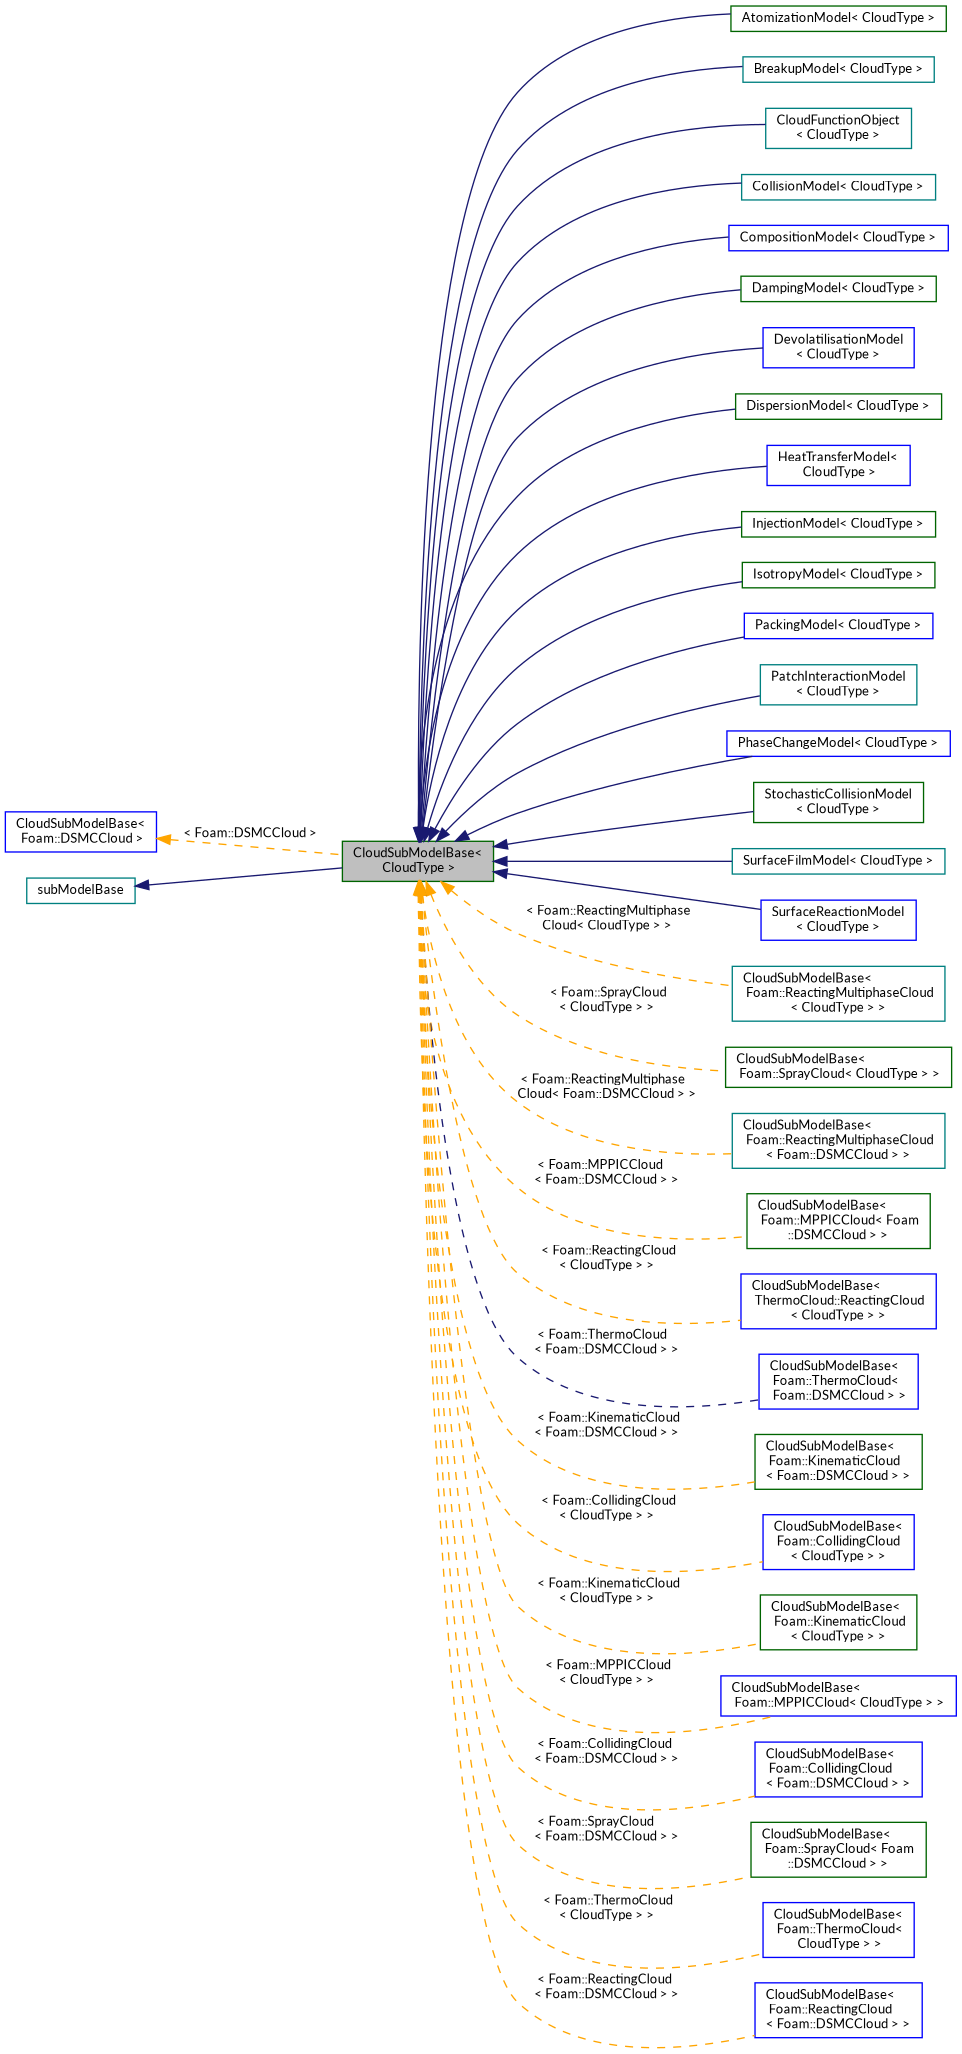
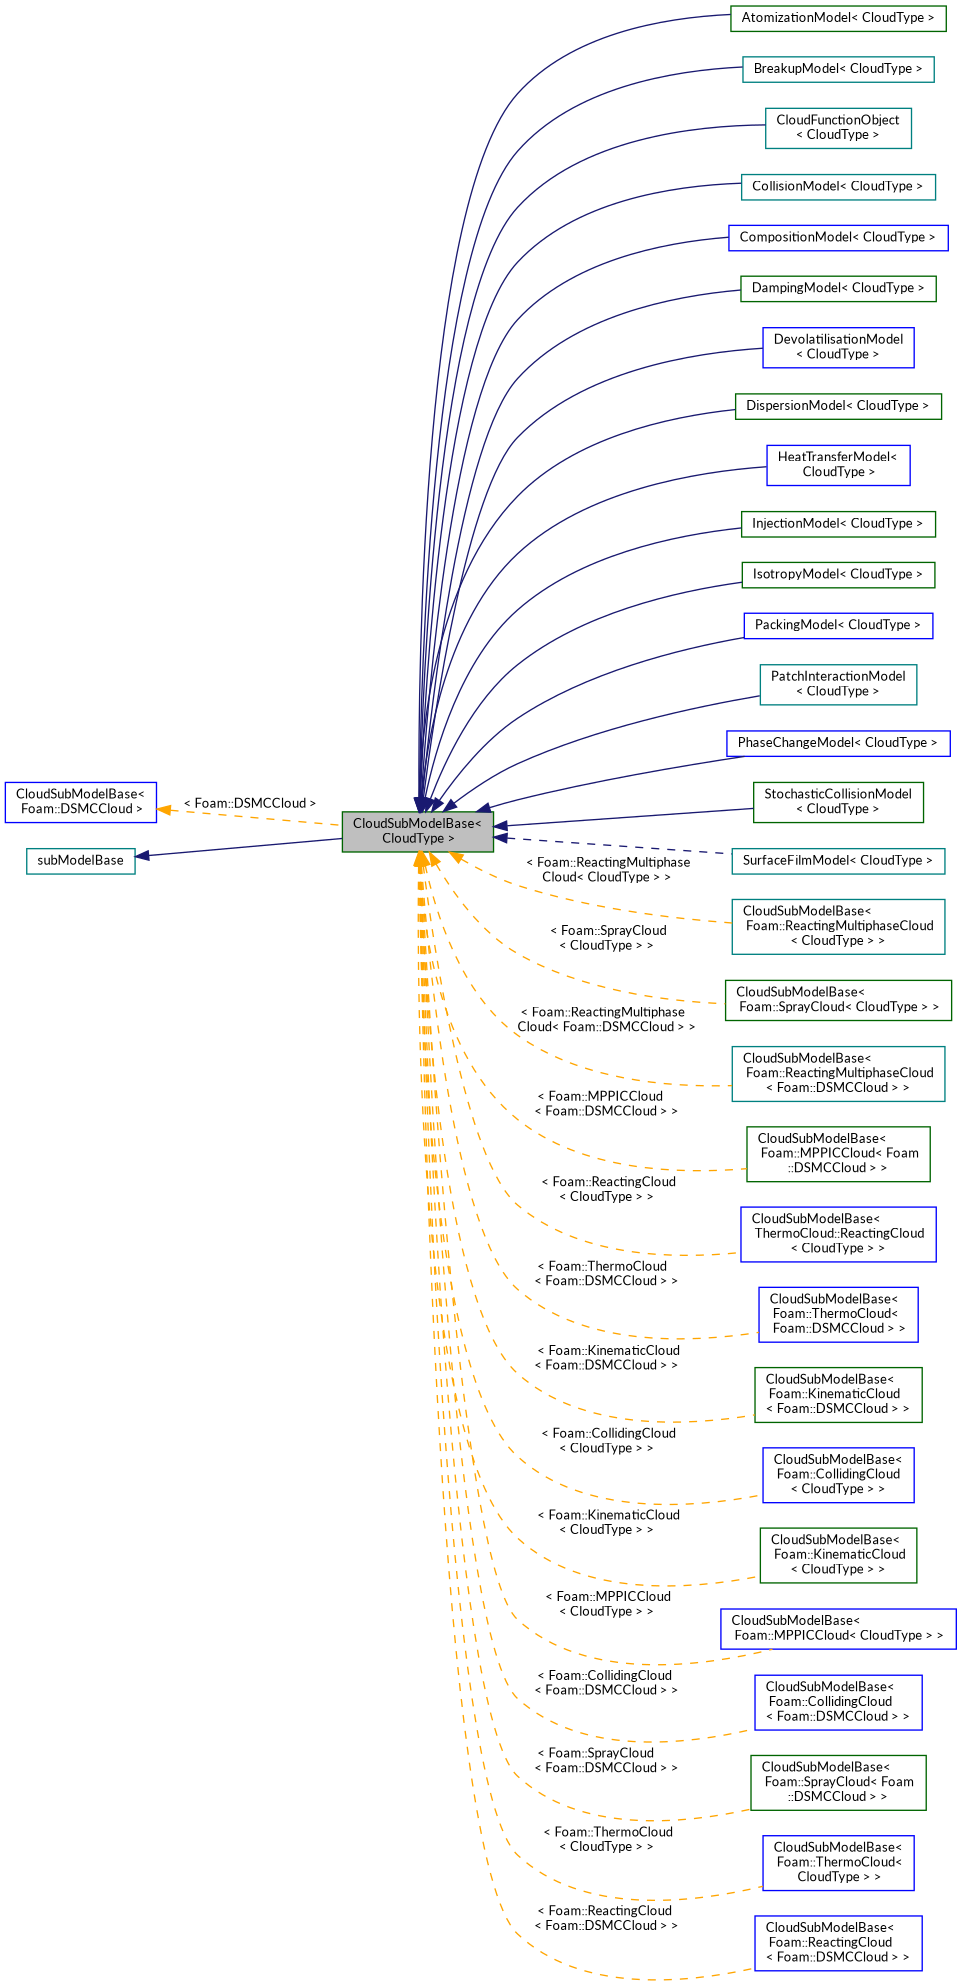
edge "SurfaceFilmModel< CloudType >" -> "CloudSubModelBase< CloudType >": style solid -> dashed
node "SurfaceReactionModel < CloudType >": removed
edge "CloudSubModelBase< Foam::ThermoCloud< Foam::DSMCCloud > >" -> "CloudSubModelBase< CloudType >": color midnightblue -> orange
